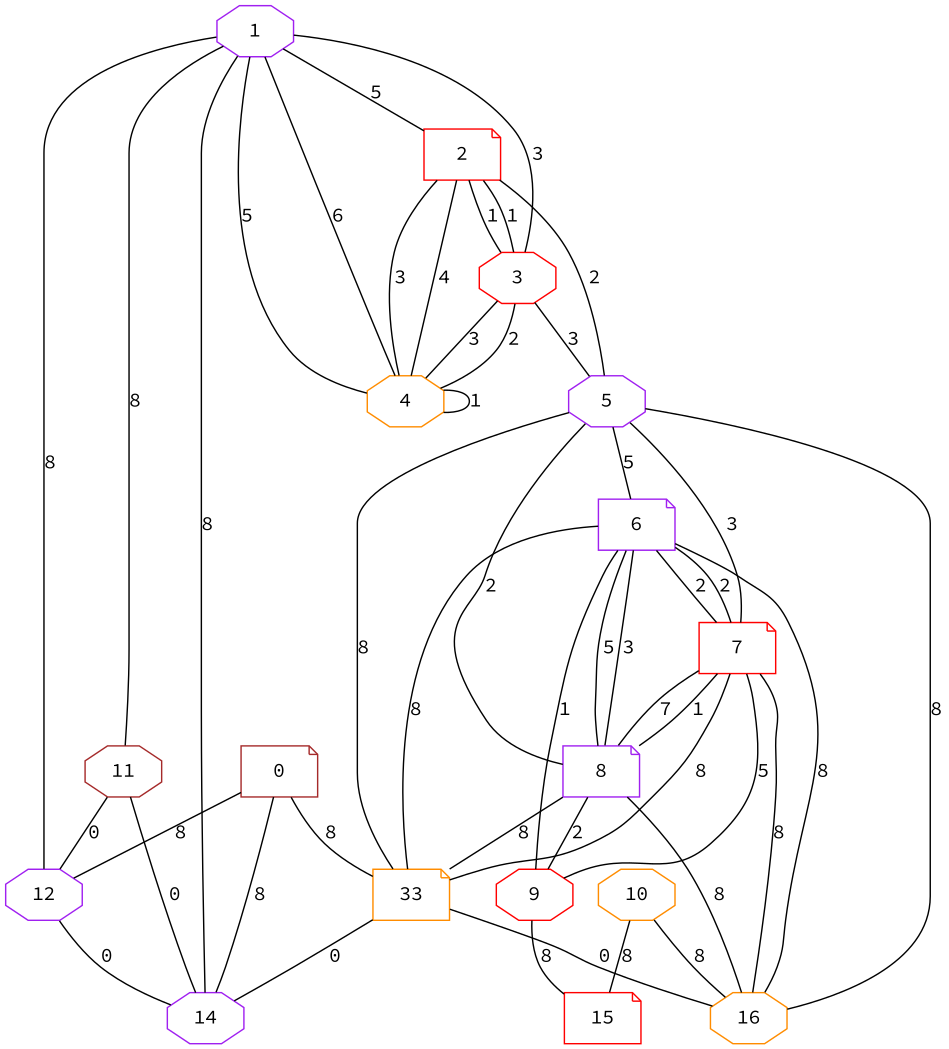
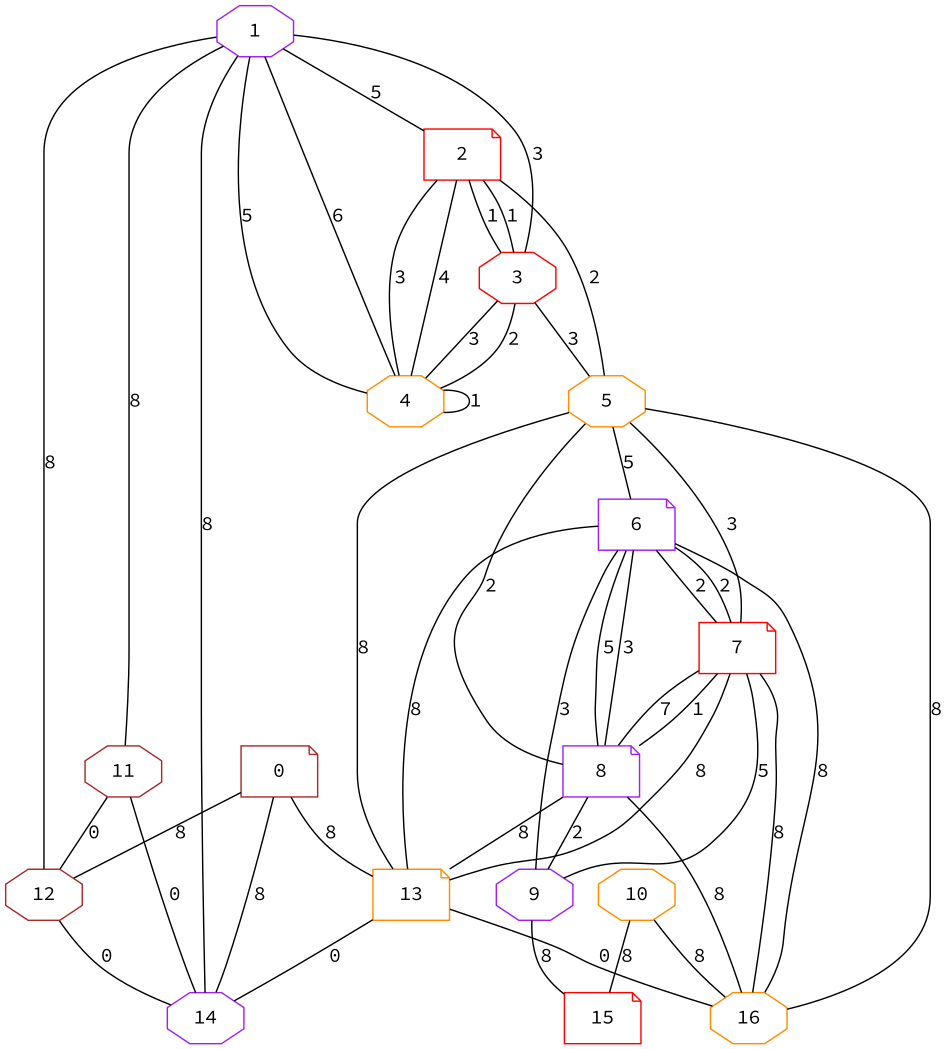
node "5": color purple -> darkorange
edge "6" -- "9": label "1" -> "3"
node "12": color purple -> brown
node "33": label "33" -> "13"
node "9": color red -> purple
